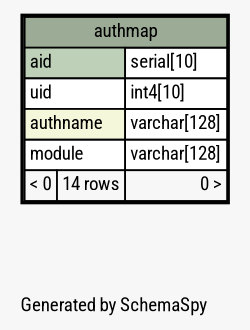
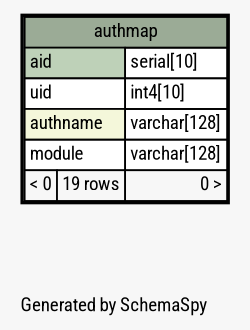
node "authmap": text "14 rows" -> "19 rows"
